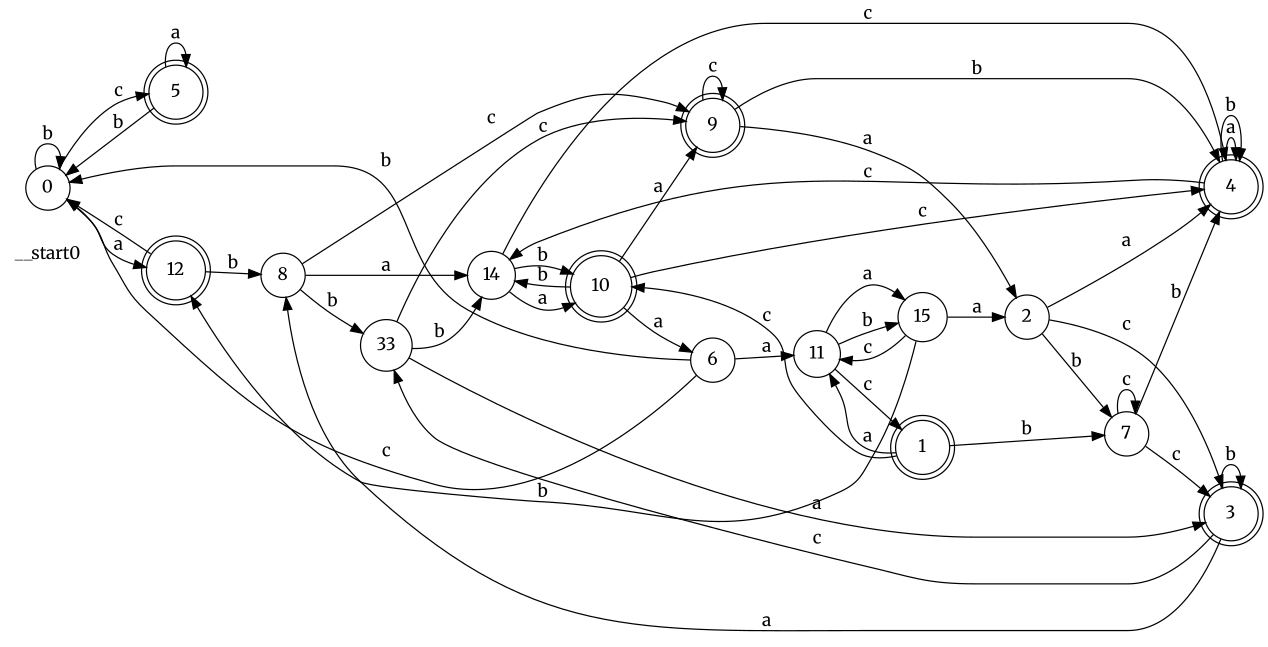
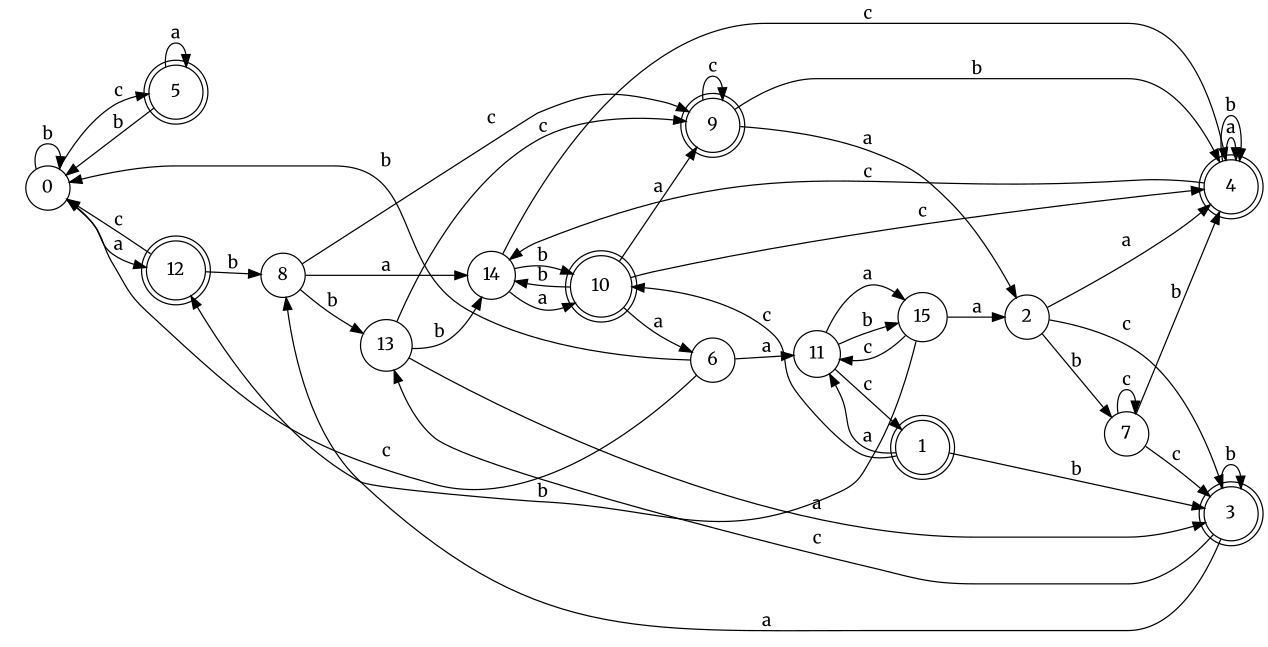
node "__start0": removed
node "33": label "33" -> "13"
edge "1" -> "7": now "1" -> "3"
